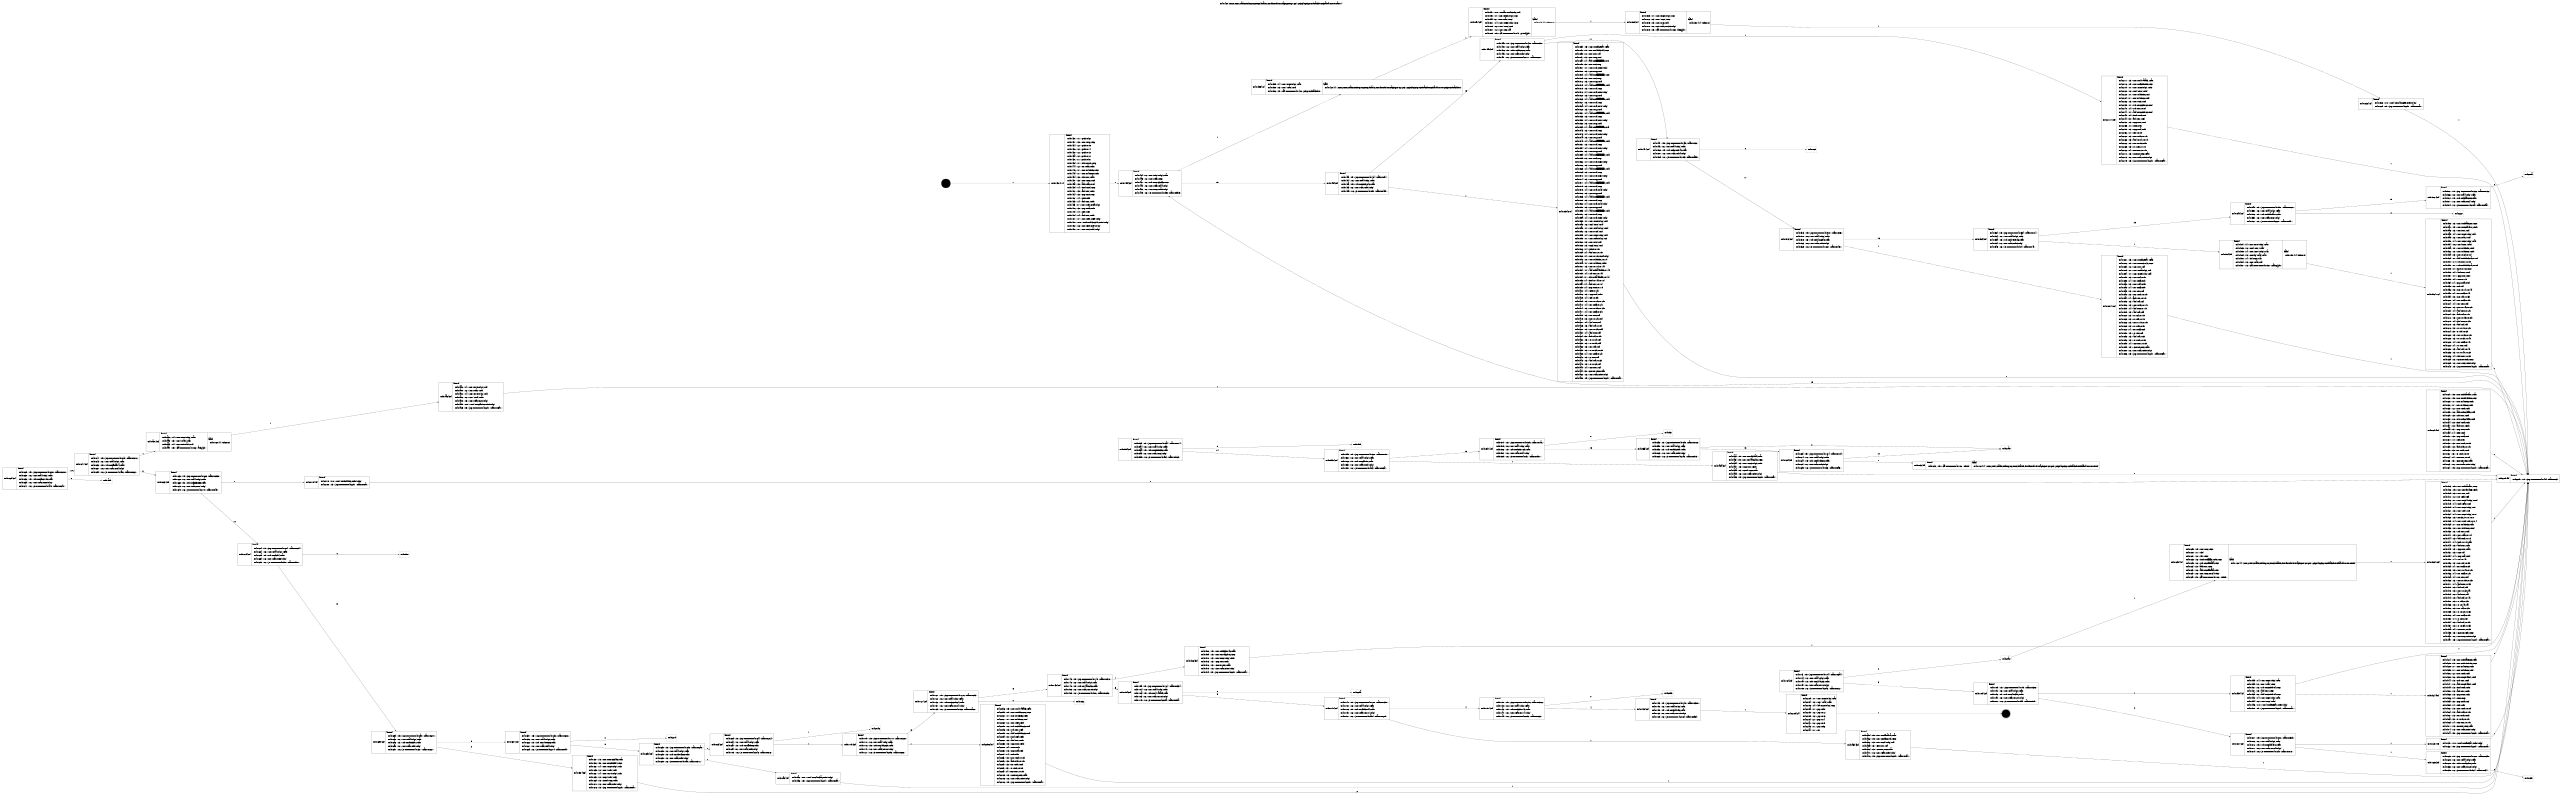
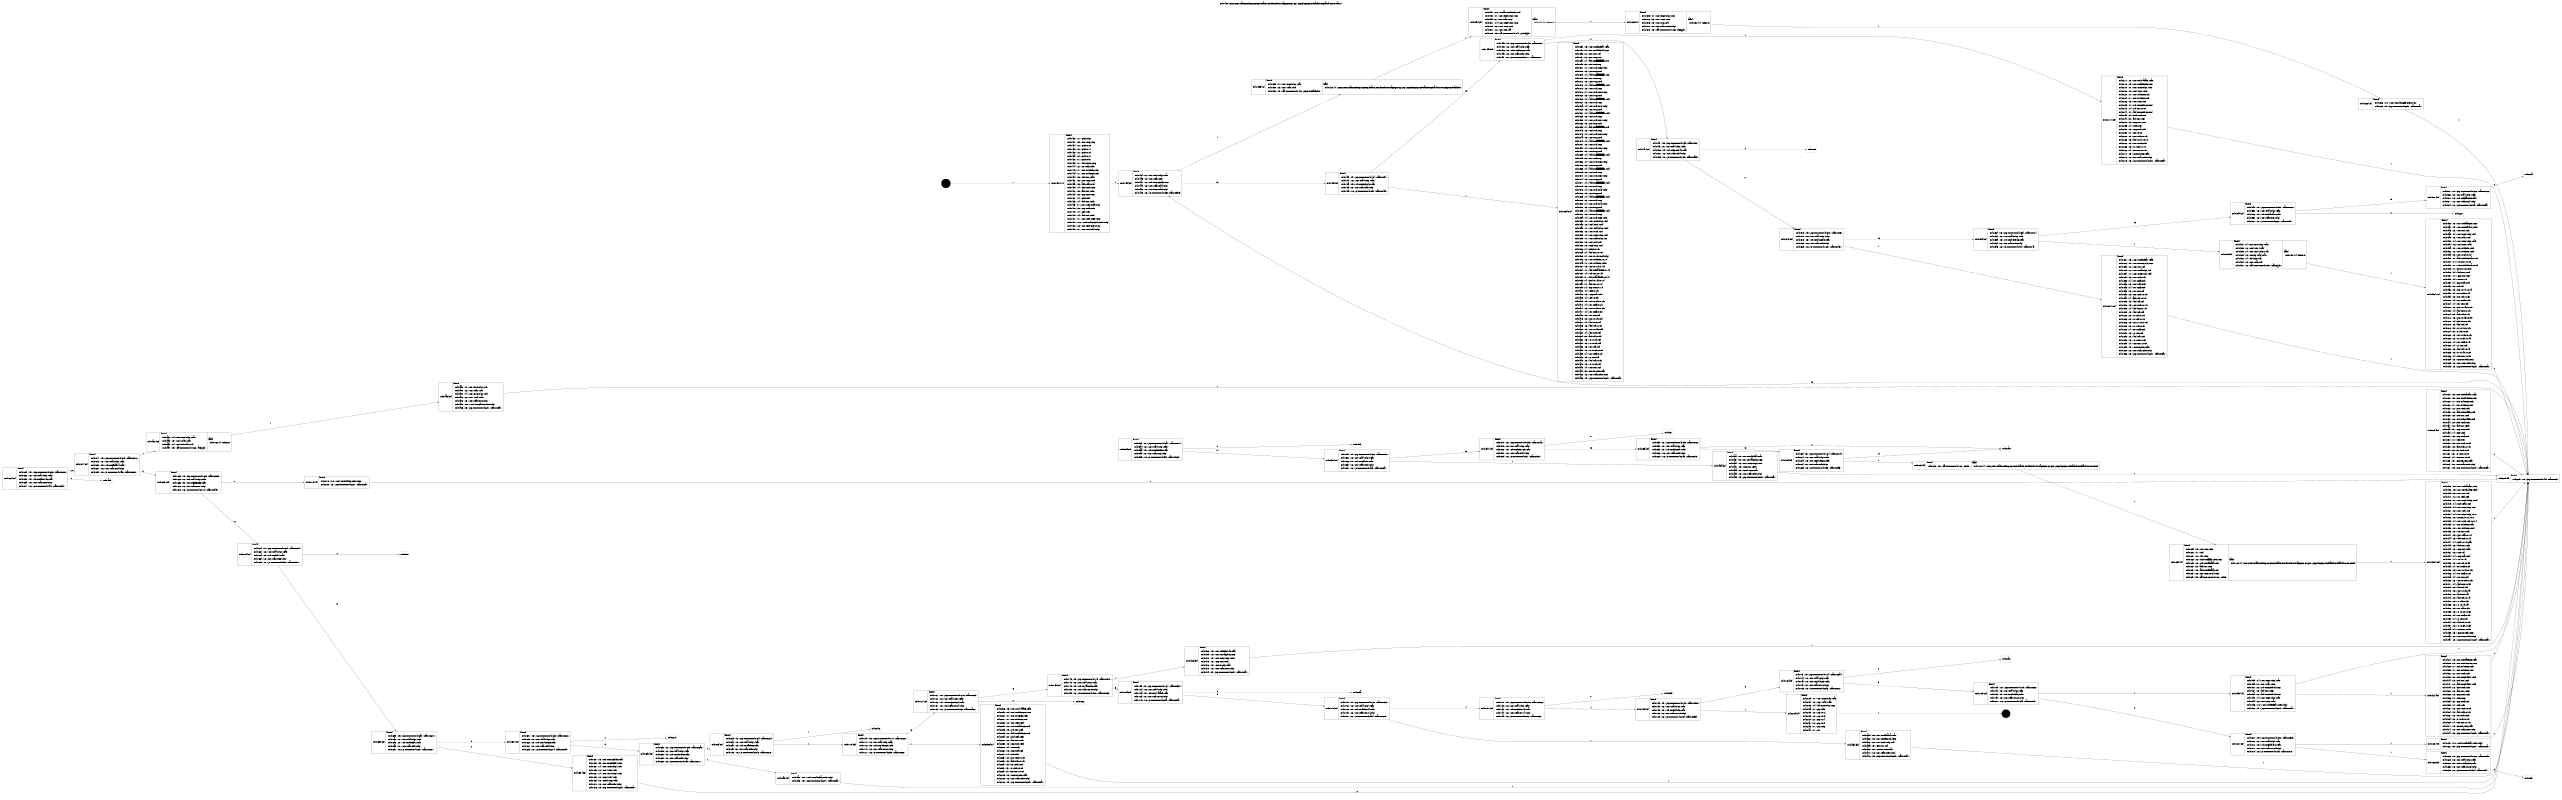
edge "0x4018eb [370]" -> "0x4022d1 [5]": removed, label "1"
edge "0x4020a2" -> "0x401cdb [40]": now "0x401cd6 [5]" -> "0x401cdb [40]"
edge "0x4017b3 [28]" -> "0x4017cf [28]": added, label "3"
